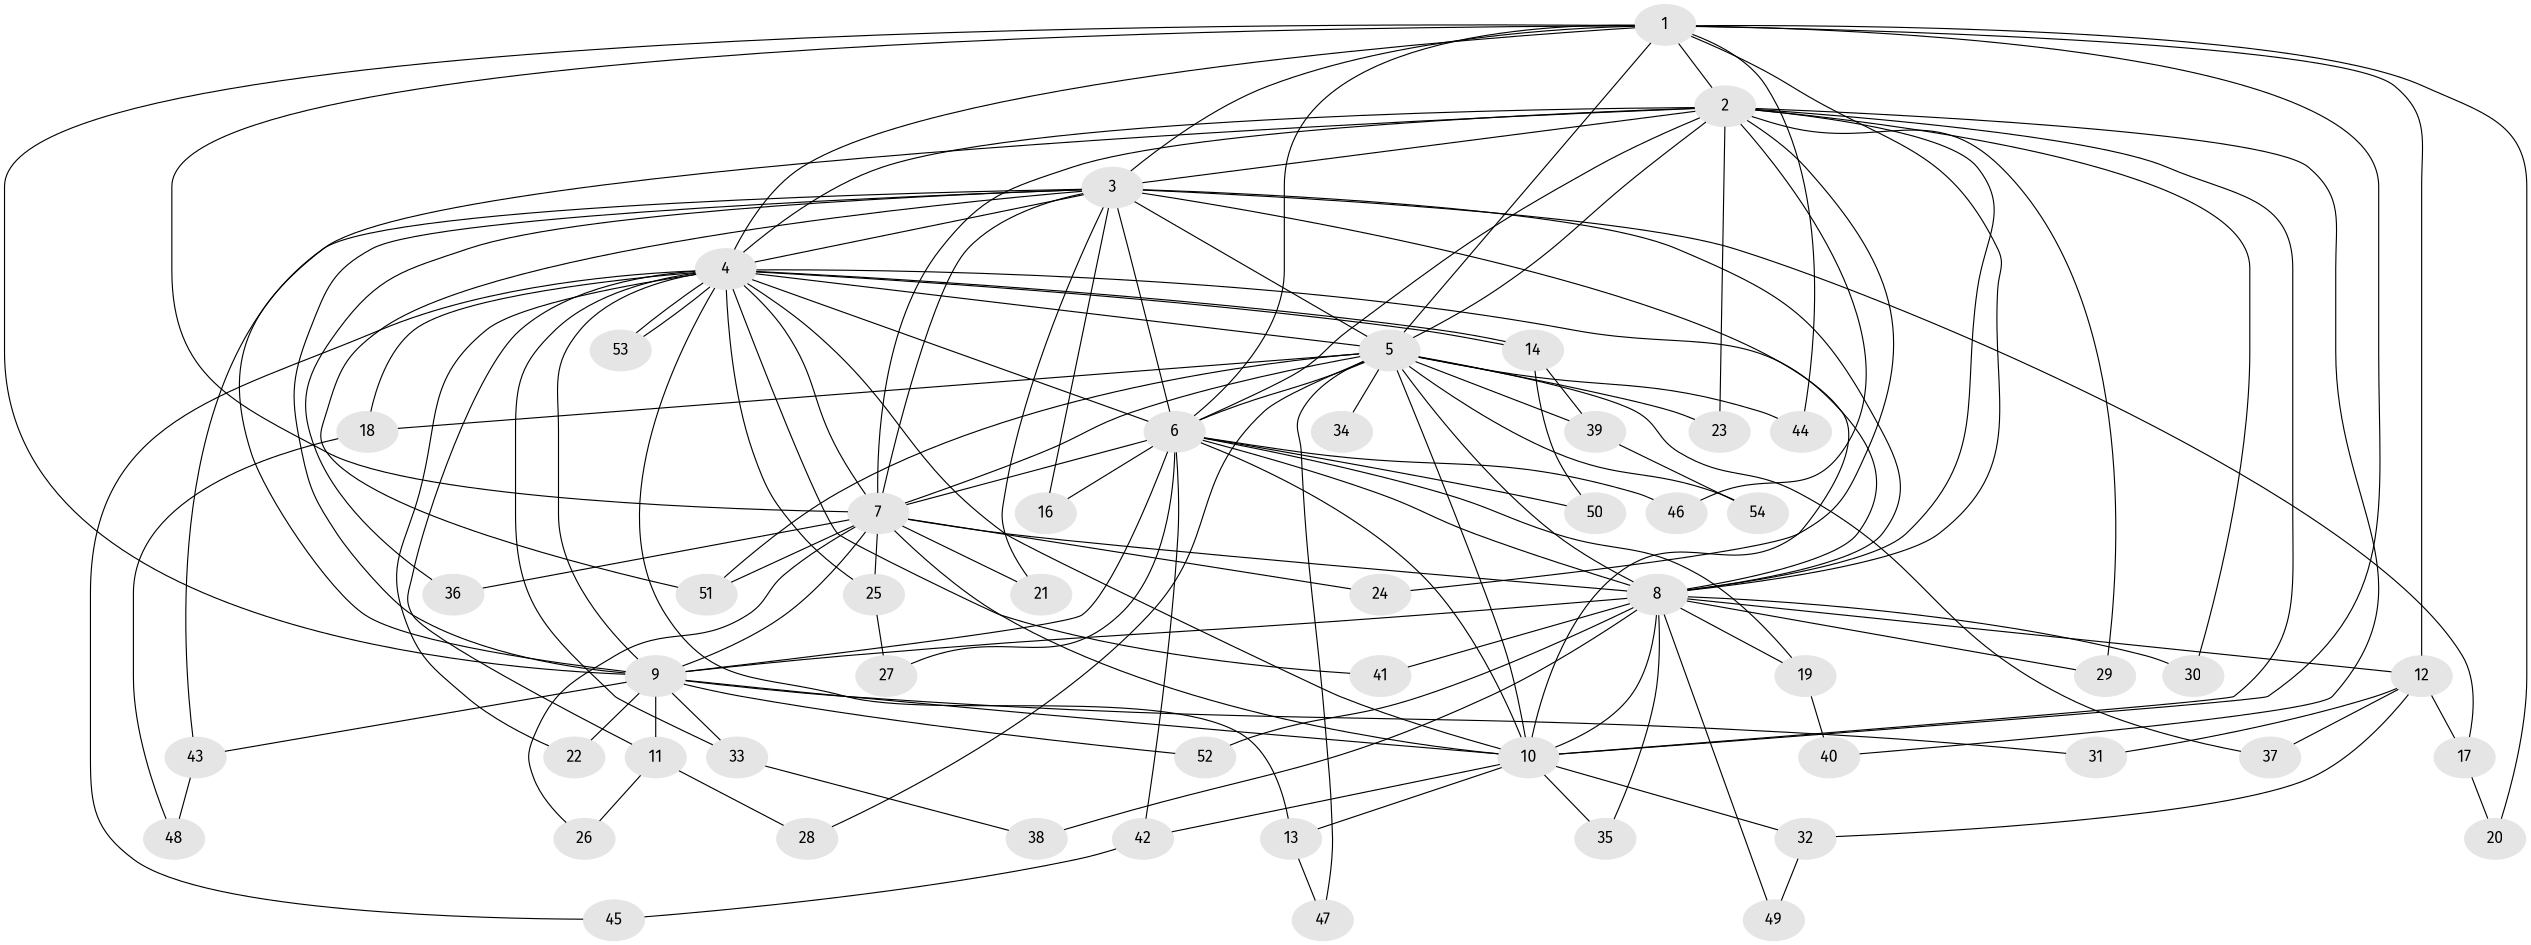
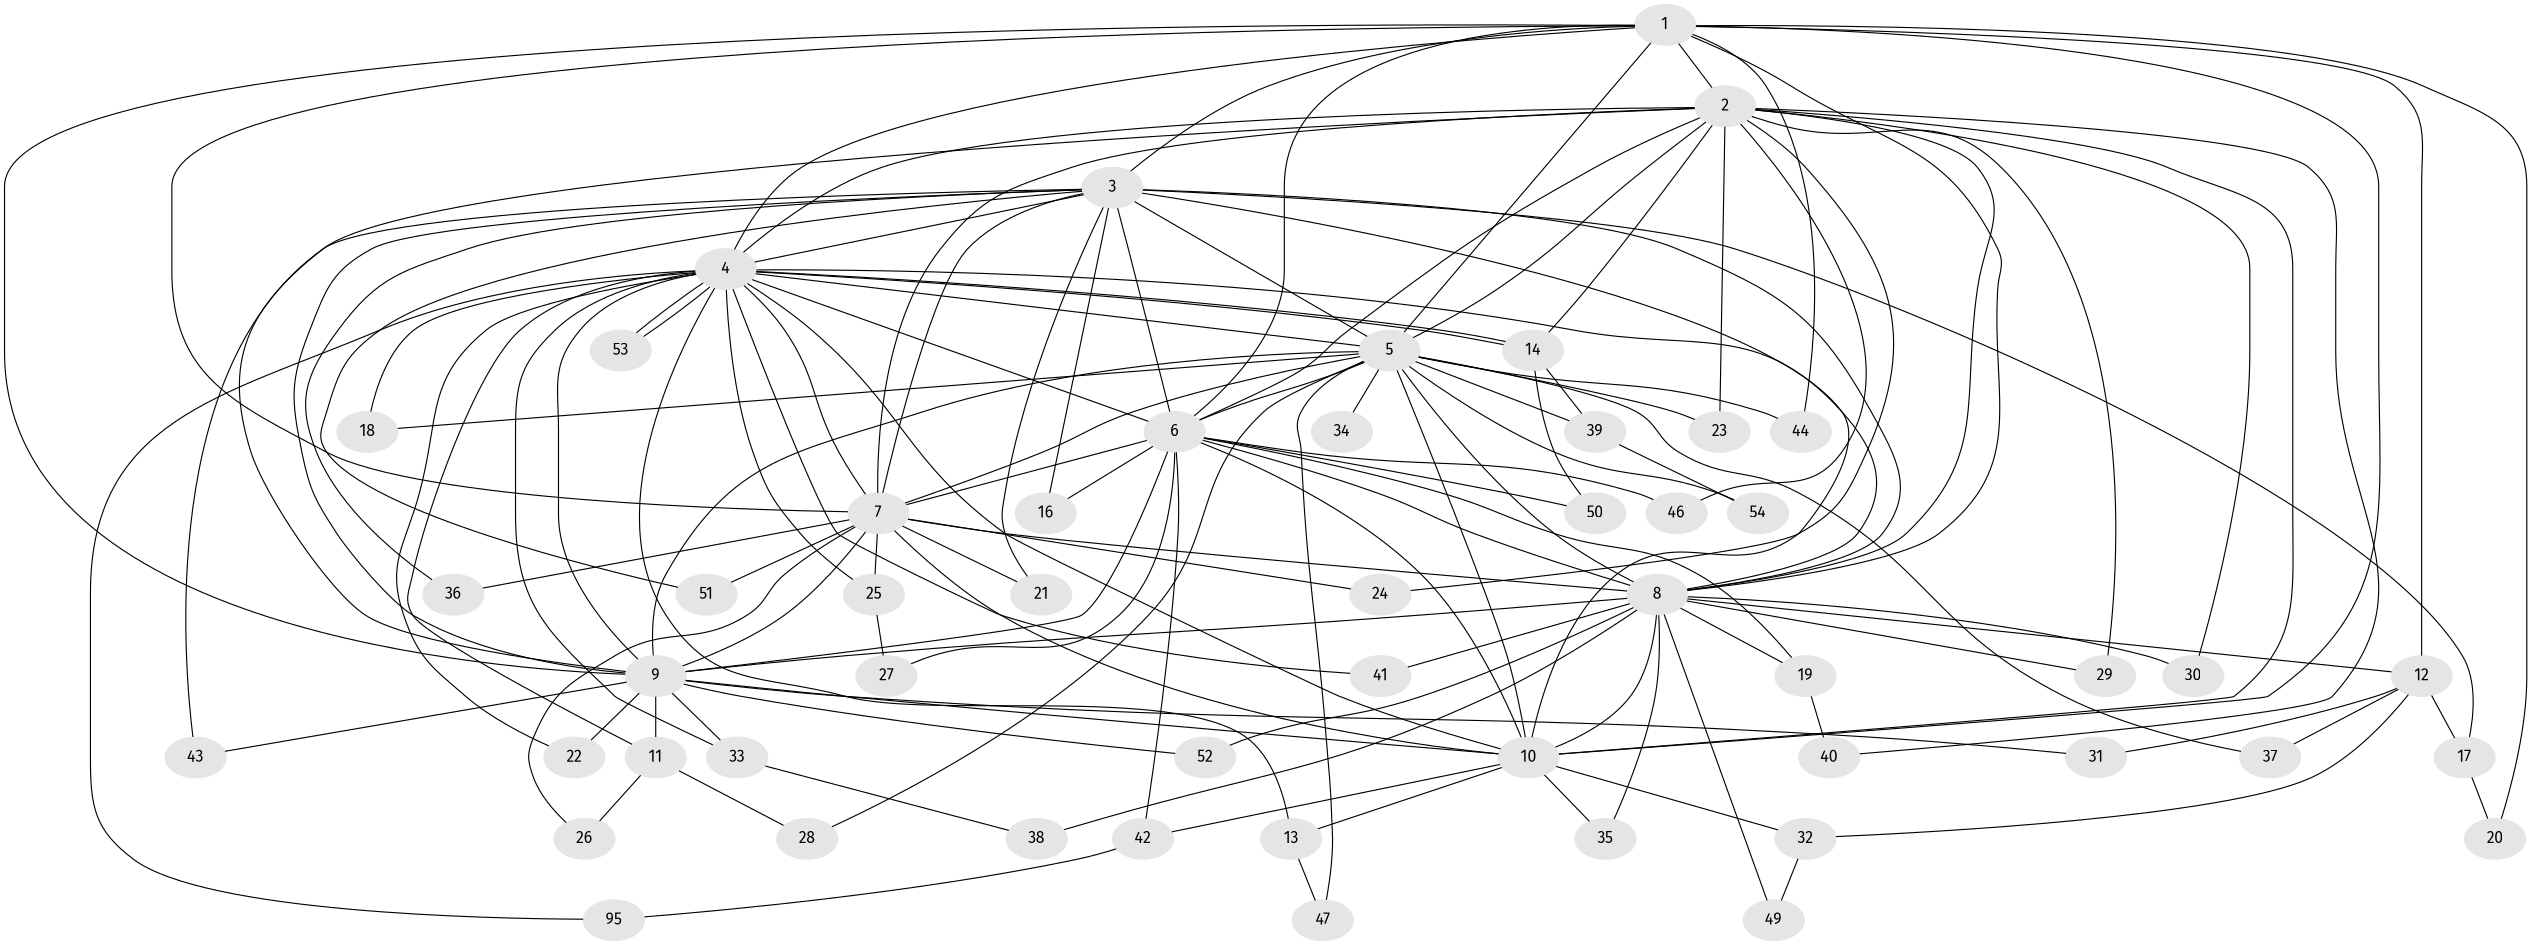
edge "2" -- "3": now "2" -- "14"
edge "5" -- "51": now "5" -- "9"
node "48": removed
node "45": label "45" -> "95"
